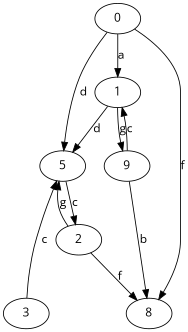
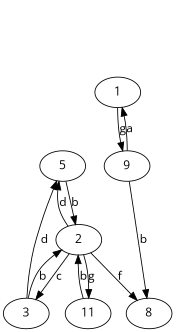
node "0": removed
edge "1" -> "5": removed, label "d"
edge "9" -> "1": label "c" -> "a"
edge "2" -> "5": label "g" -> "d"
edge "5" -> "2": label "c" -> "b"
edge "3" -> "5": label "c" -> "d"
edge "2" -> "3": added, label "c"
edge "3" -> "2": added, label "b"
node "11": added
